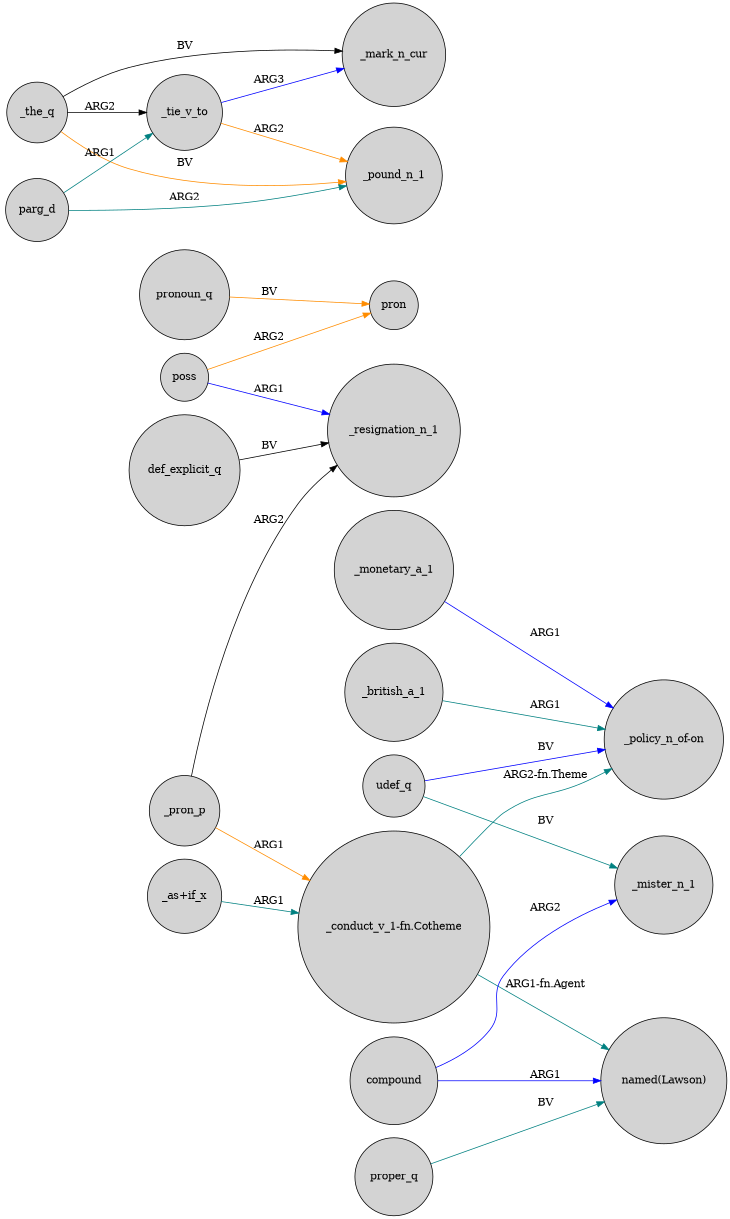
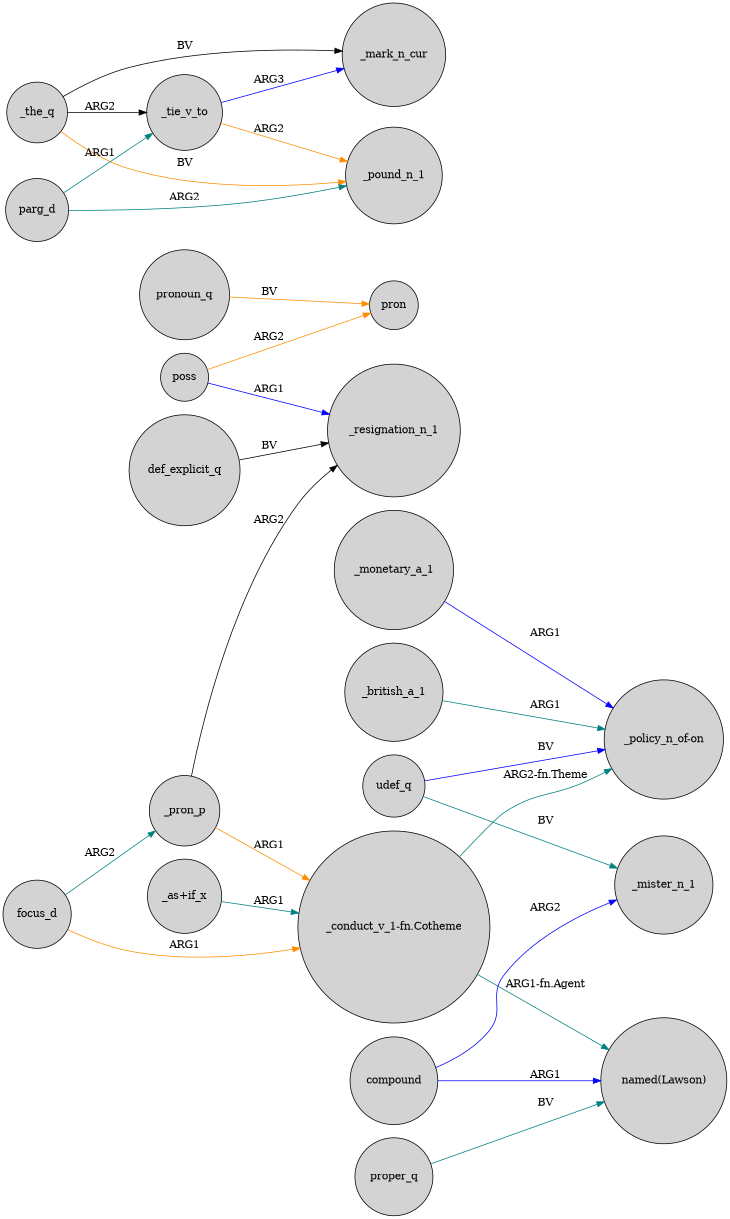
node "focus_d": added
